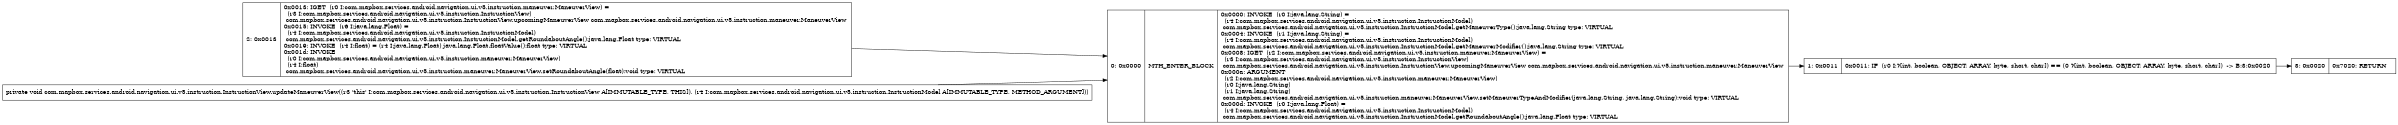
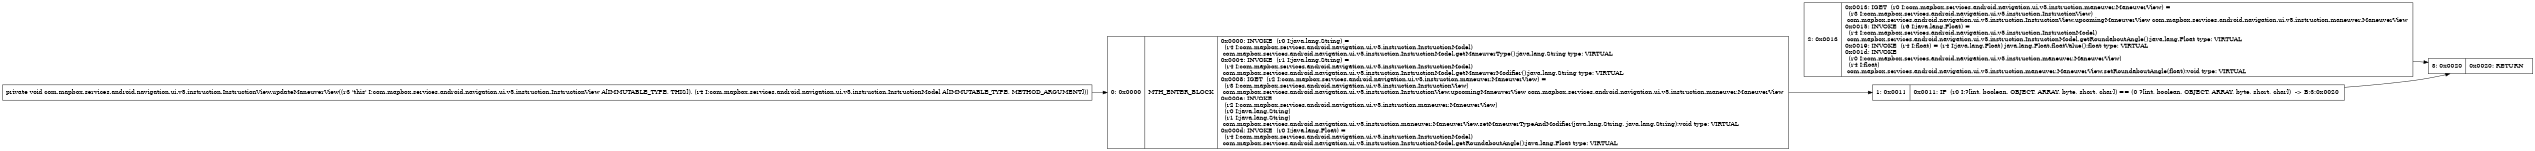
edge "2: 0x0013" -> "0: 0x0000": now "2: 0x0013" -> "3: 0x0020"
node "3: 0x0020": text "0x7020: RETURN" -> "0x0020: RETURN"
node "0: 0x0000": text "0x000a: ARGUMENT" -> "0x000a: INVOKE"
